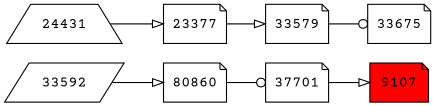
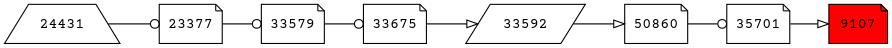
edge "24431" -> "23377": arrowhead onormal -> odot
edge "23377" -> "33579": arrowhead onormal -> odot
edge "33675" -> "33592": added
node "80860": label "80860" -> "50860"
node "37701": label "37701" -> "35701"
